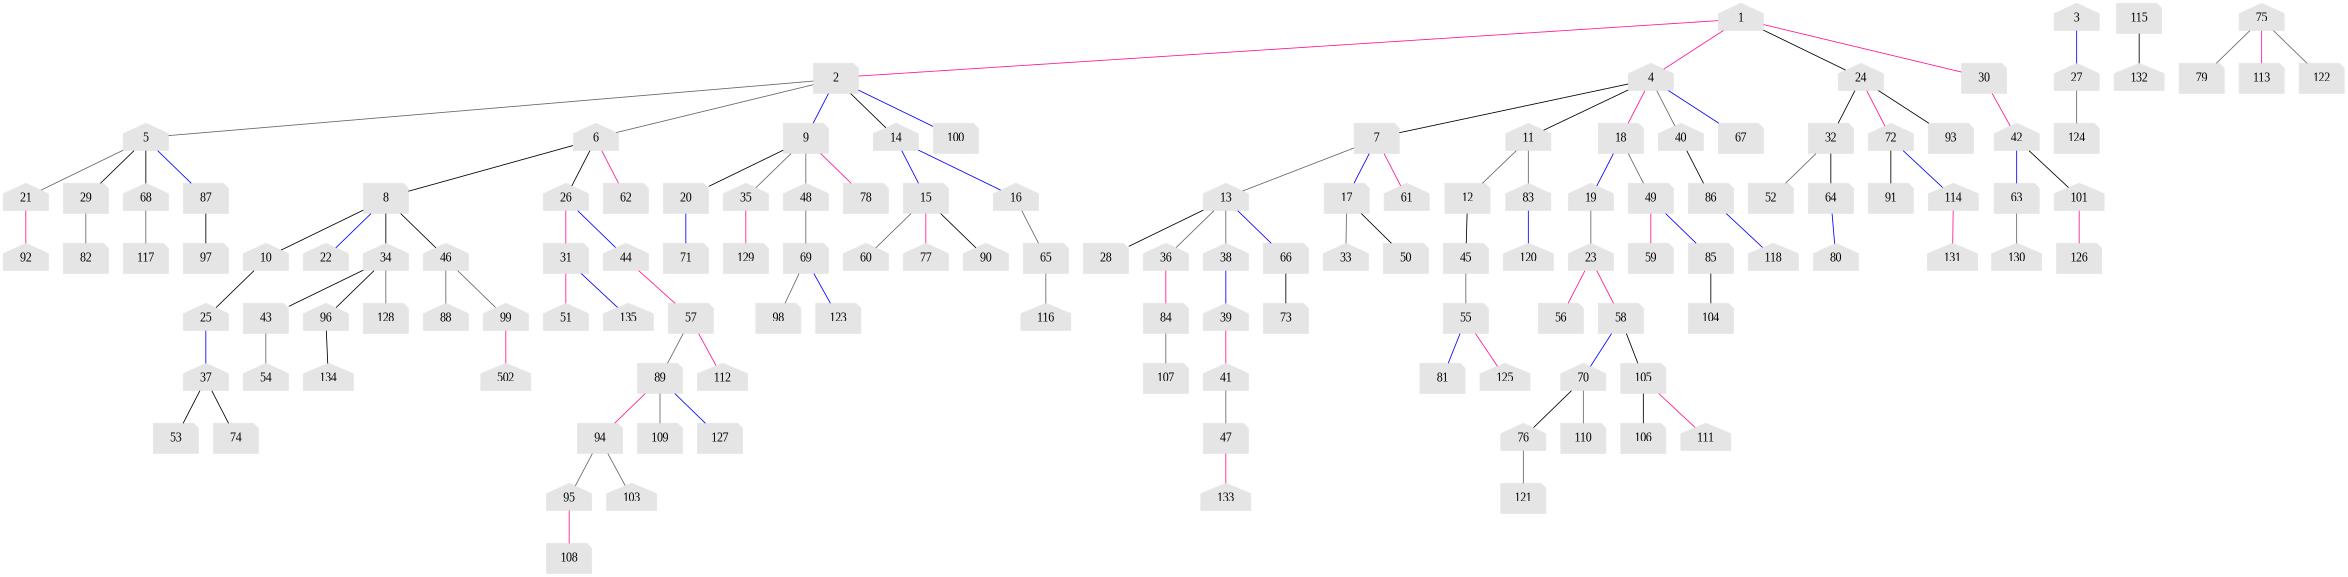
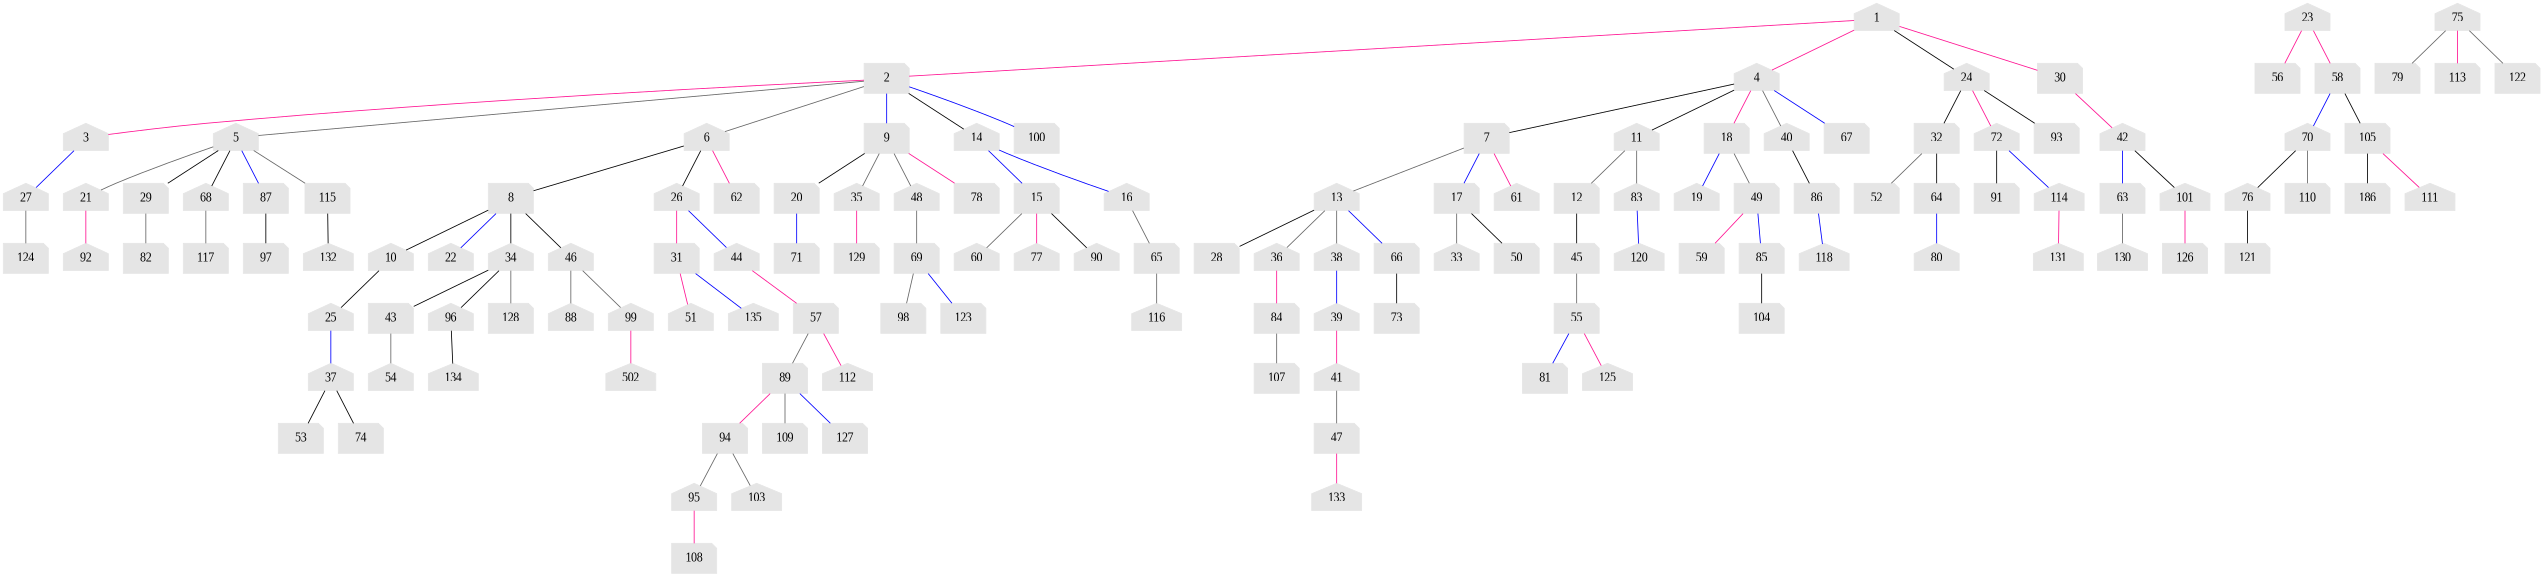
edge "2" -- "3": added
edge "5" -- "115": added
edge "19" -- "23": removed
node "106": label "106" -> "186"
edge "76" -- "121": color gray40 -> black
